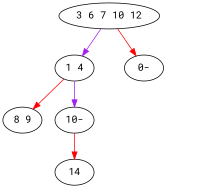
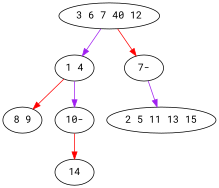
node "3 6 7 10 12": label "3 6 7 10 12" -> "3 6 7 40 12"
node "0-": label "0-" -> "7-"
node "2 5 11 13 15": added
